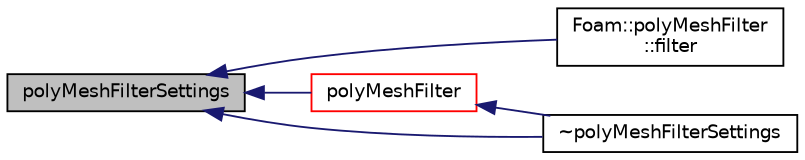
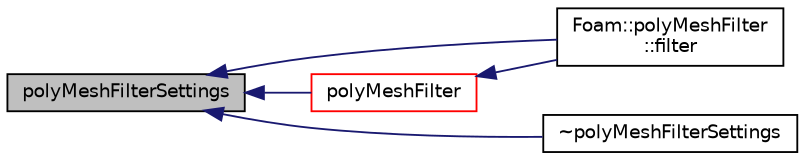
edge "~polyMeshFilterSettings" -> "polyMeshFilter": now "Foam::polyMeshFilter ::filter" -> "polyMeshFilter"
